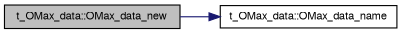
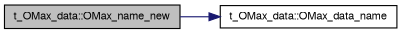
node "t_OMax_data::OMax_data_new": label "t_OMax_data::OMax_data_new" -> "t_OMax_data::OMax_name_new"
